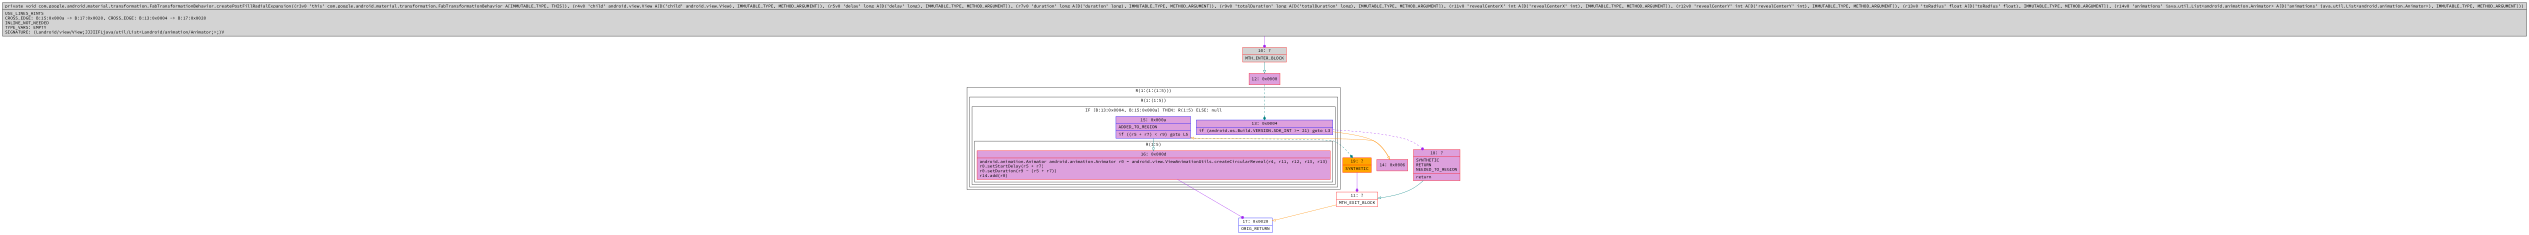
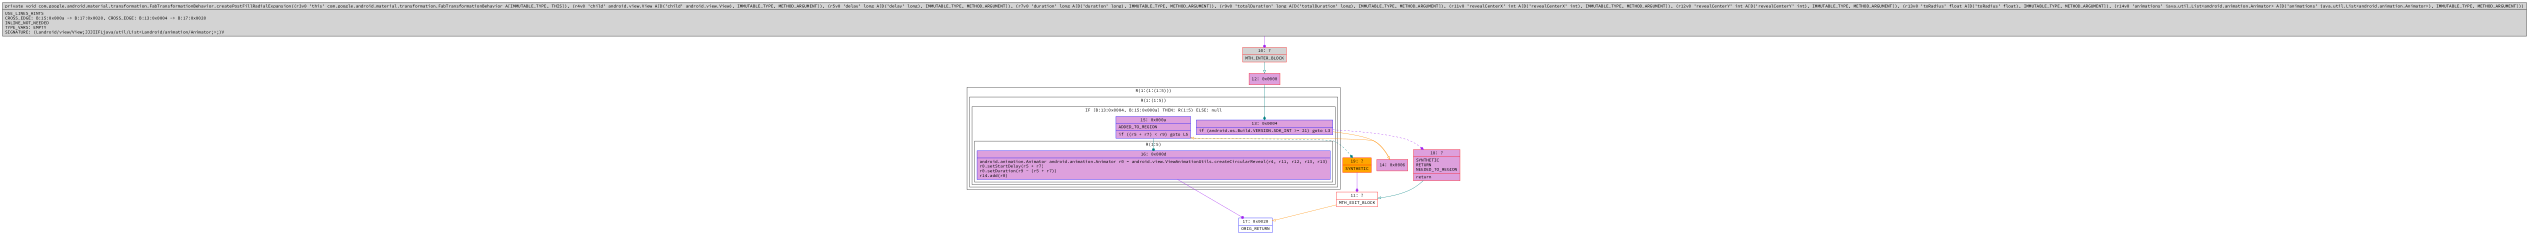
edge "12: 0x0000" -> "13: 0x0004": style dashed -> solid
edge "13: 0x0004" -> "18: ?": arrowhead dot -> diamond
edge "15: 0x000a" -> "16: 0x000d": arrowhead onormal -> dot
node "16: 0x000d": color red -> blue
